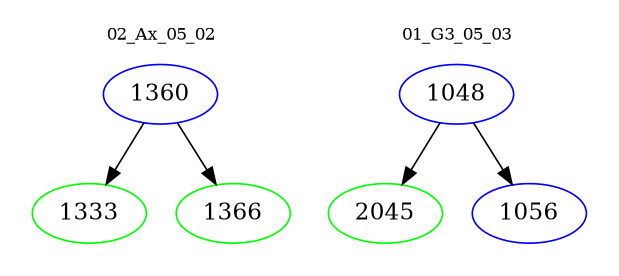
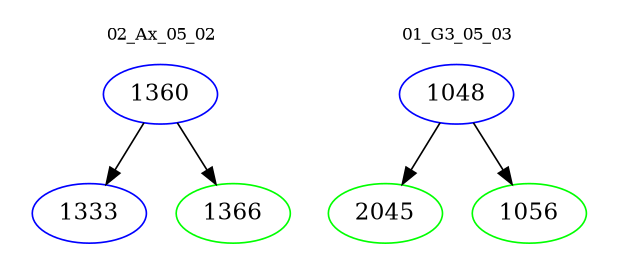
node "1333": color green -> blue
node "1056": color blue -> green
